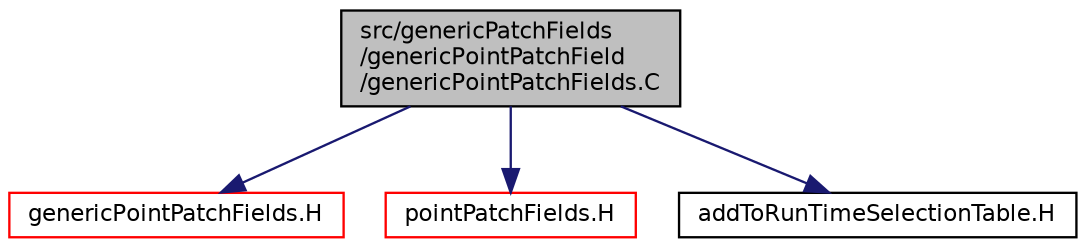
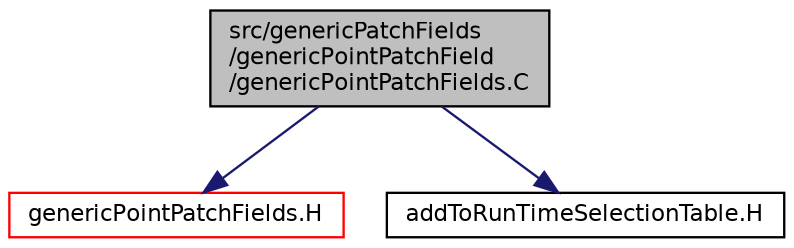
node "pointPatchFields.H": removed
